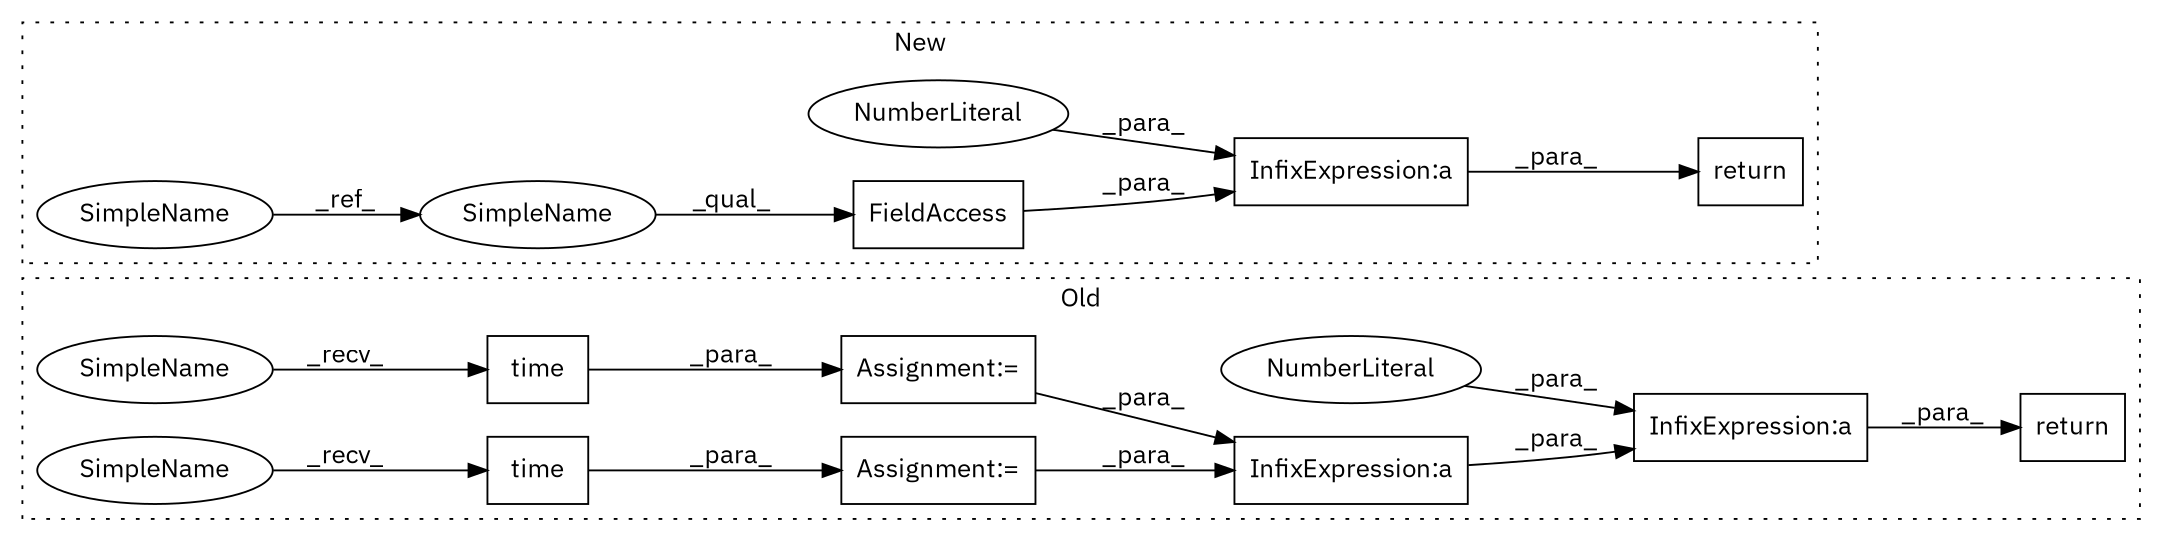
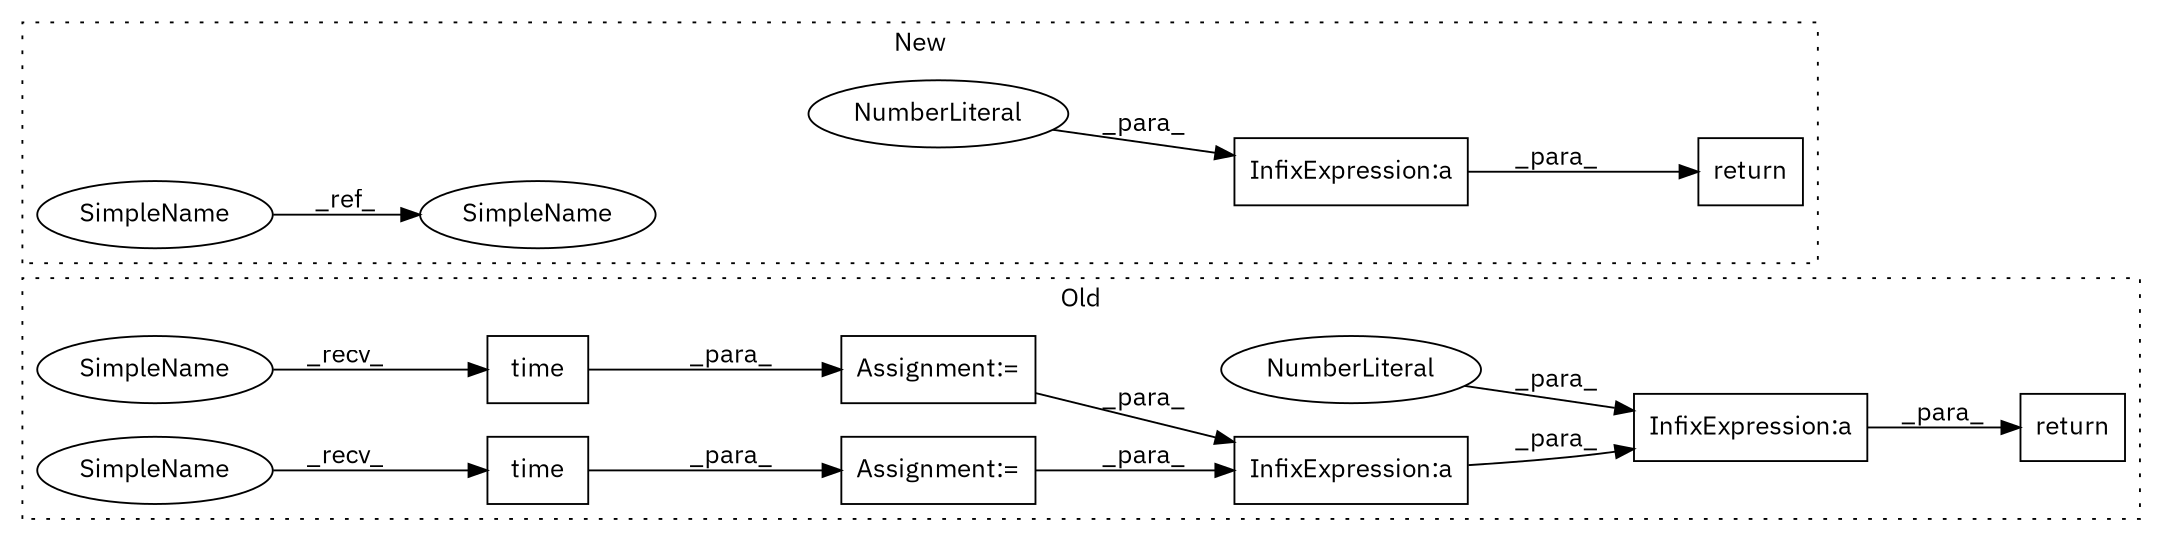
node "FieldAccess": removed
